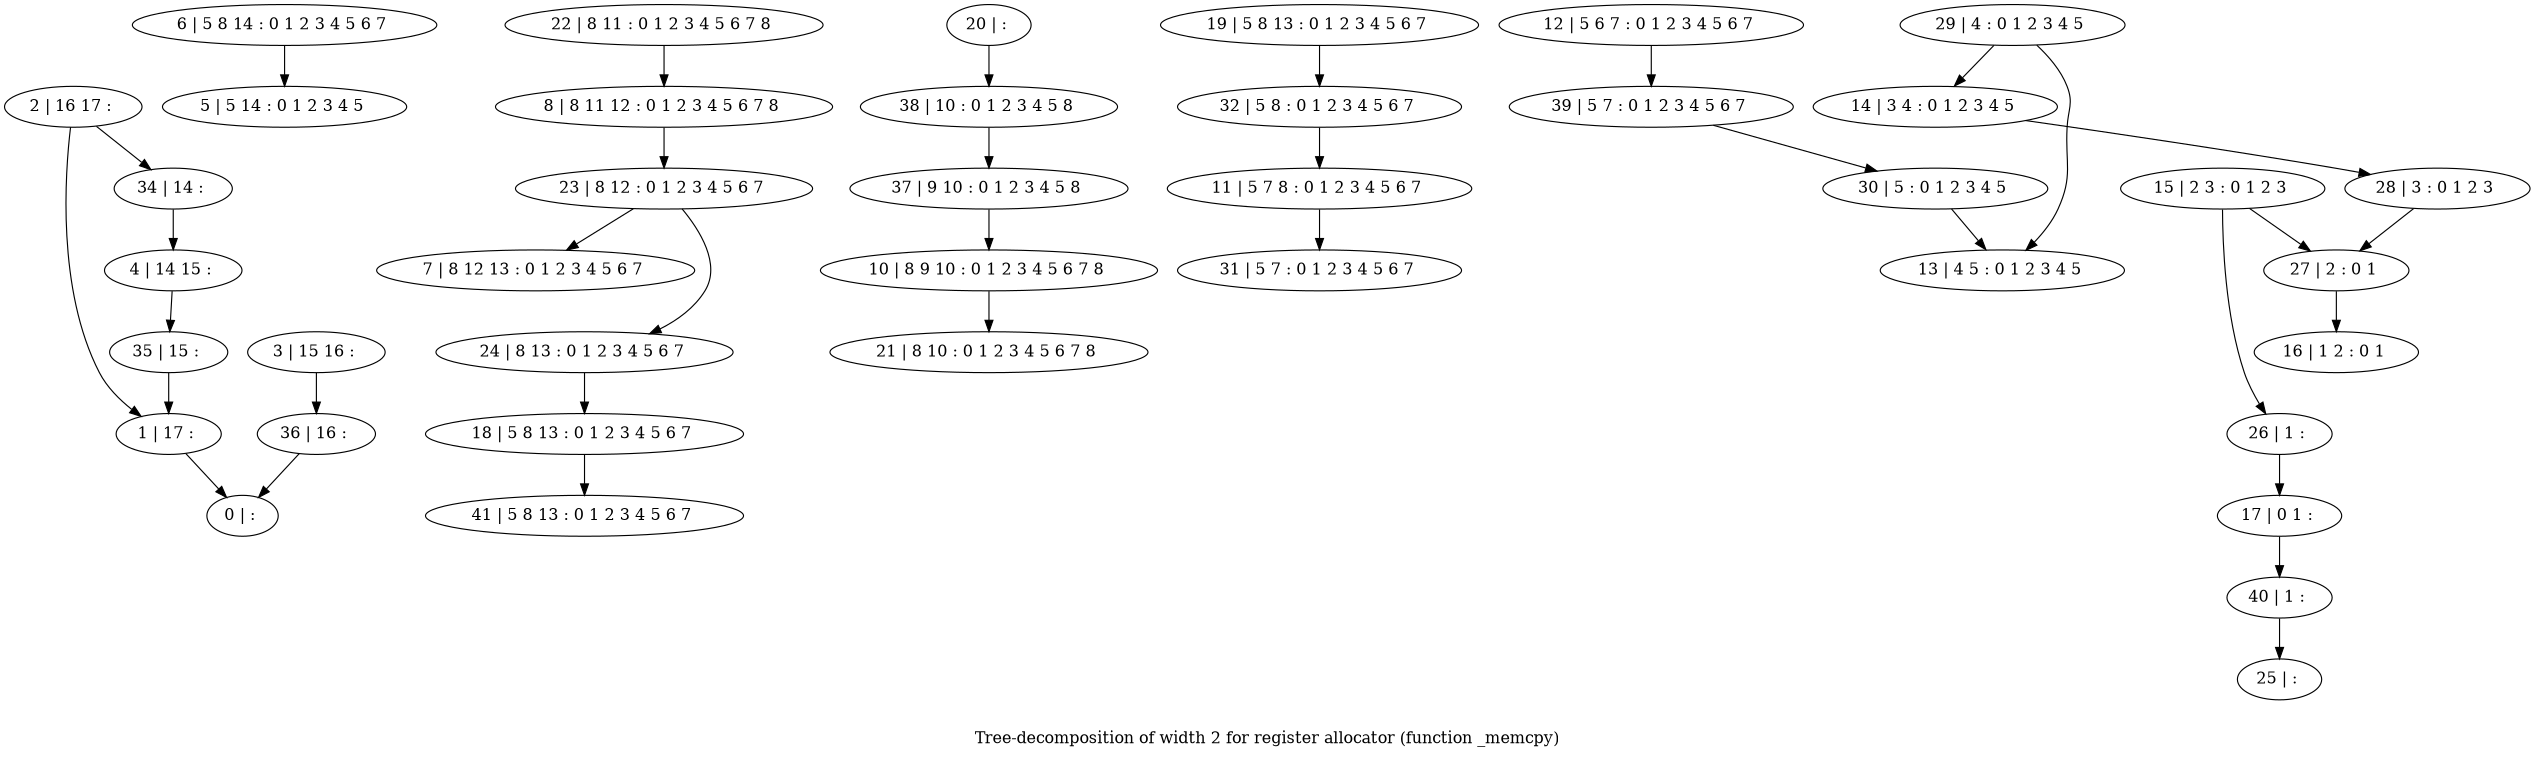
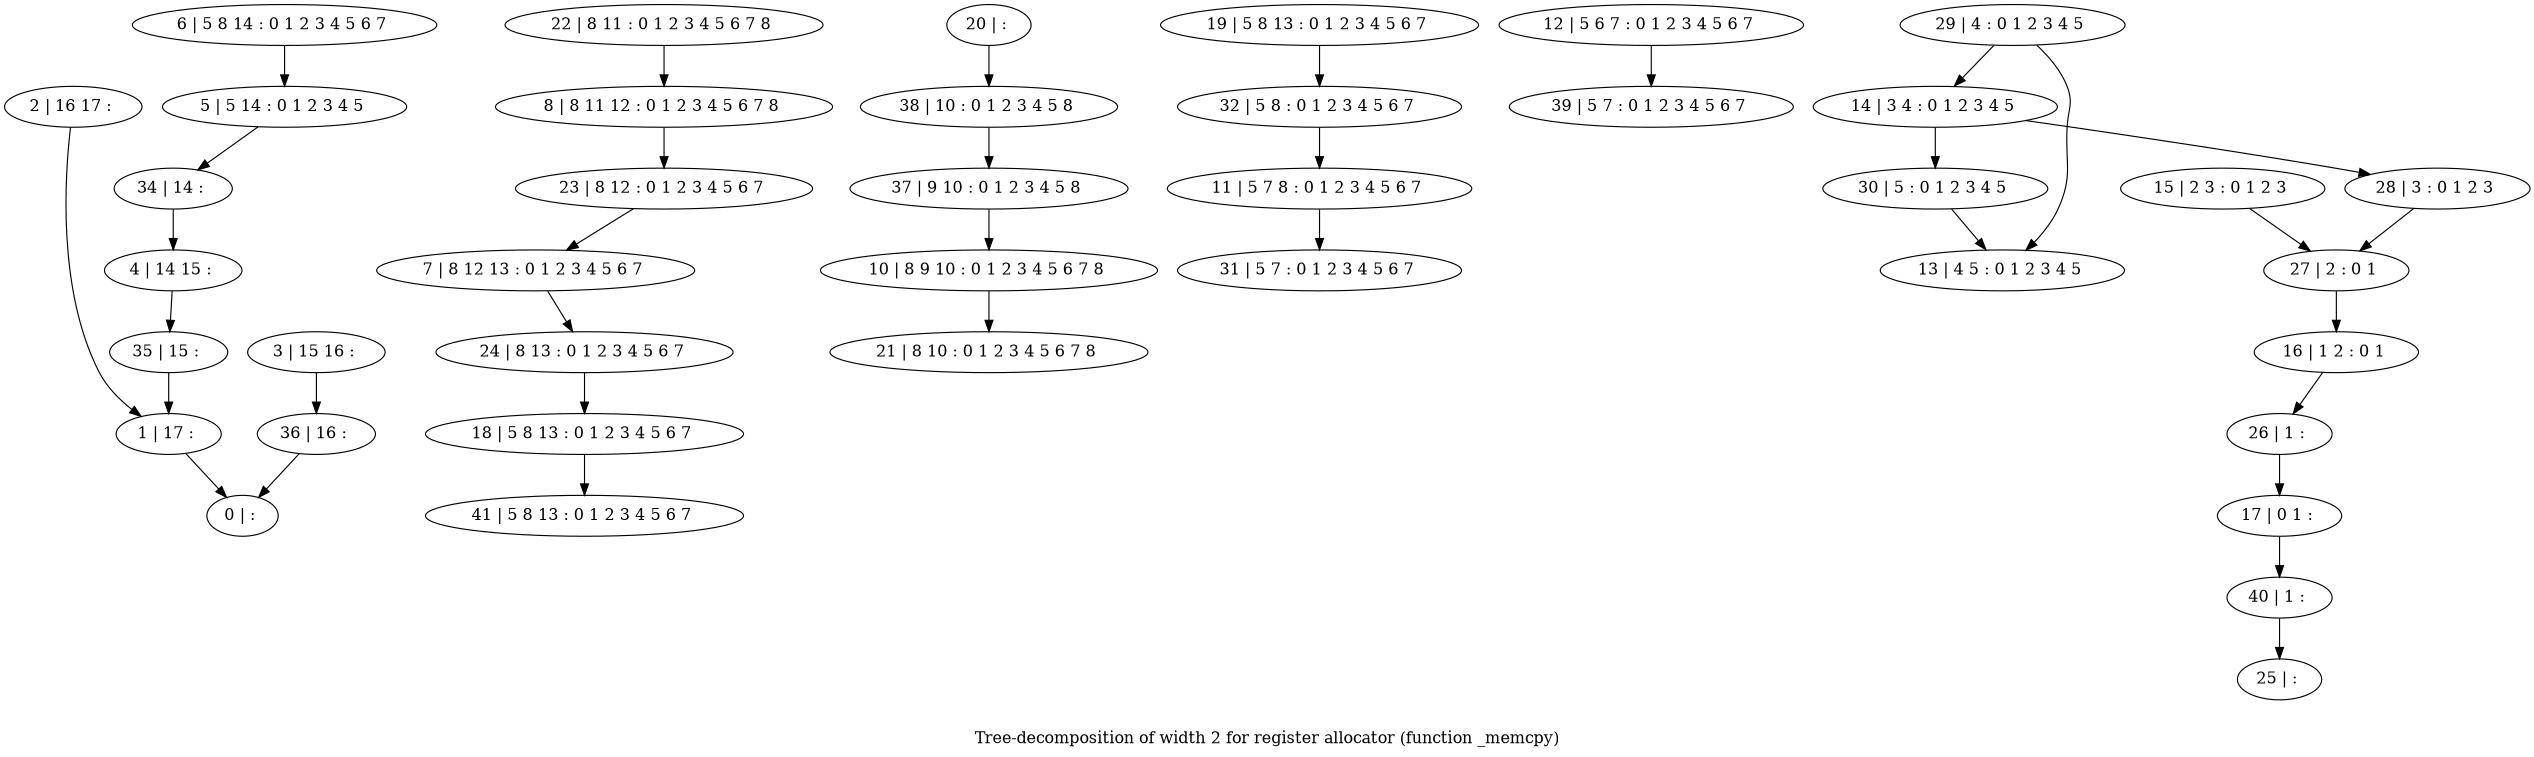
edge "2 | 16 17 :" -> "34 | 14 :": now "5 | 5 14 : 0 1 2 3 4 5" -> "34 | 14 :"
edge "39 | 5 7 : 0 1 2 3 4 5 6 7" -> "30 | 5 : 0 1 2 3 4 5": now "14 | 3 4 : 0 1 2 3 4 5" -> "30 | 5 : 0 1 2 3 4 5"
edge "23 | 8 12 : 0 1 2 3 4 5 6 7" -> "24 | 8 13 : 0 1 2 3 4 5 6 7": now "7 | 8 12 13 : 0 1 2 3 4 5 6 7" -> "24 | 8 13 : 0 1 2 3 4 5 6 7"
edge "15 | 2 3 : 0 1 2 3" -> "26 | 1 :": now "16 | 1 2 : 0 1" -> "26 | 1 :"
